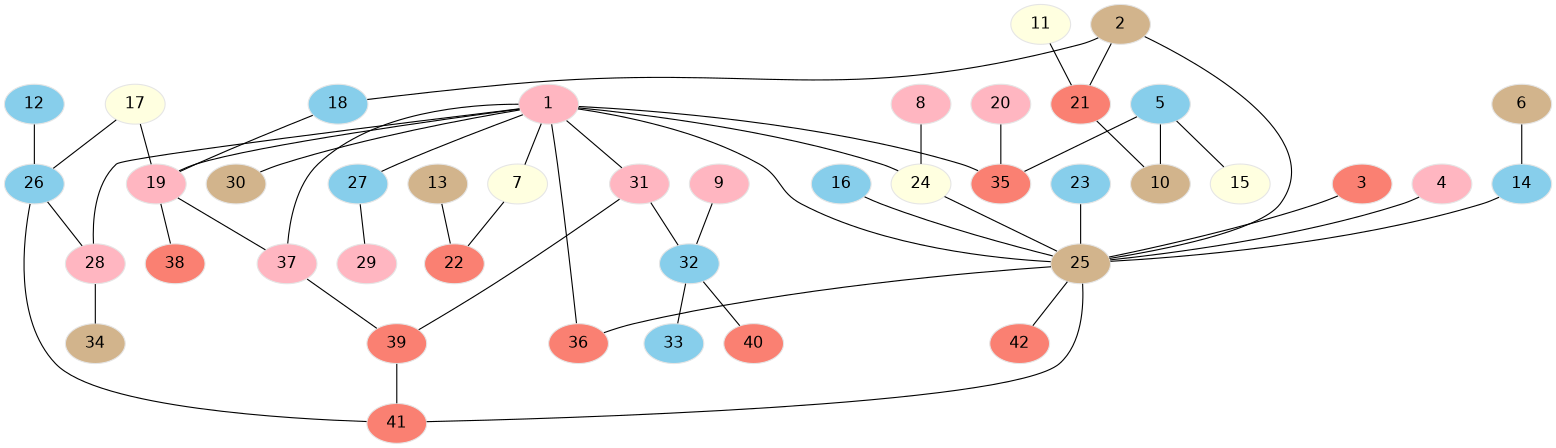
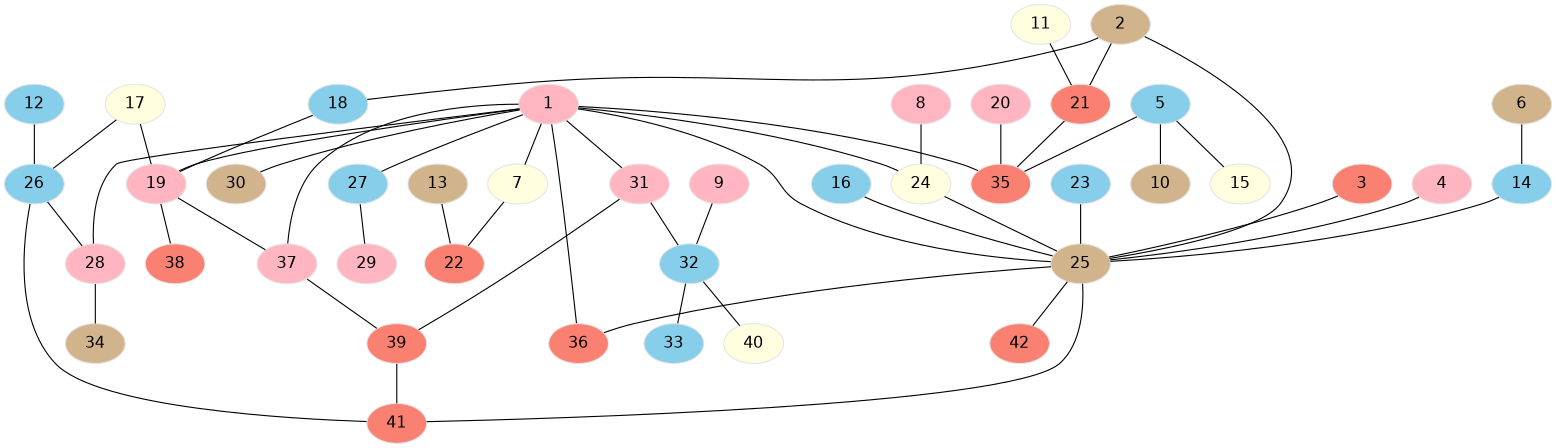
edge "21" -- "10": now "21" -- "35"
node "40": fillcolor salmon -> lightyellow
